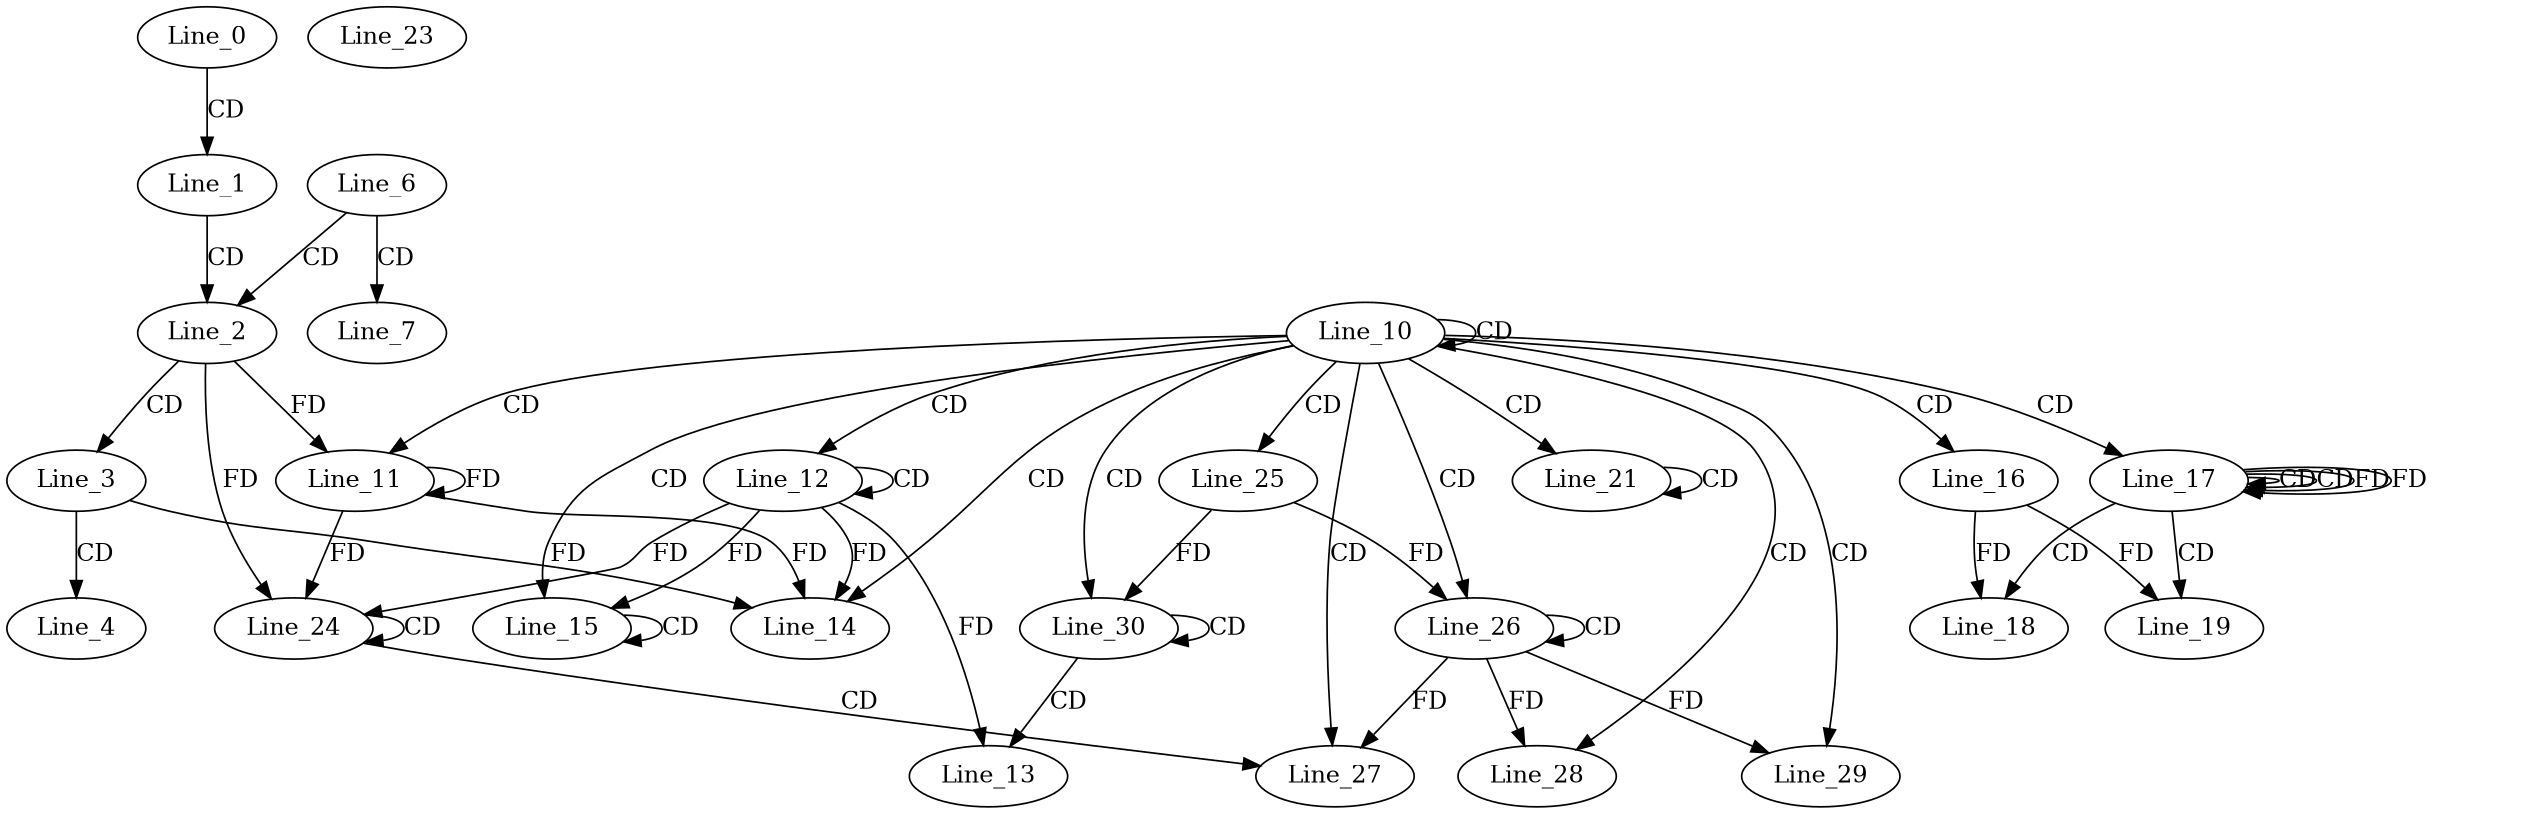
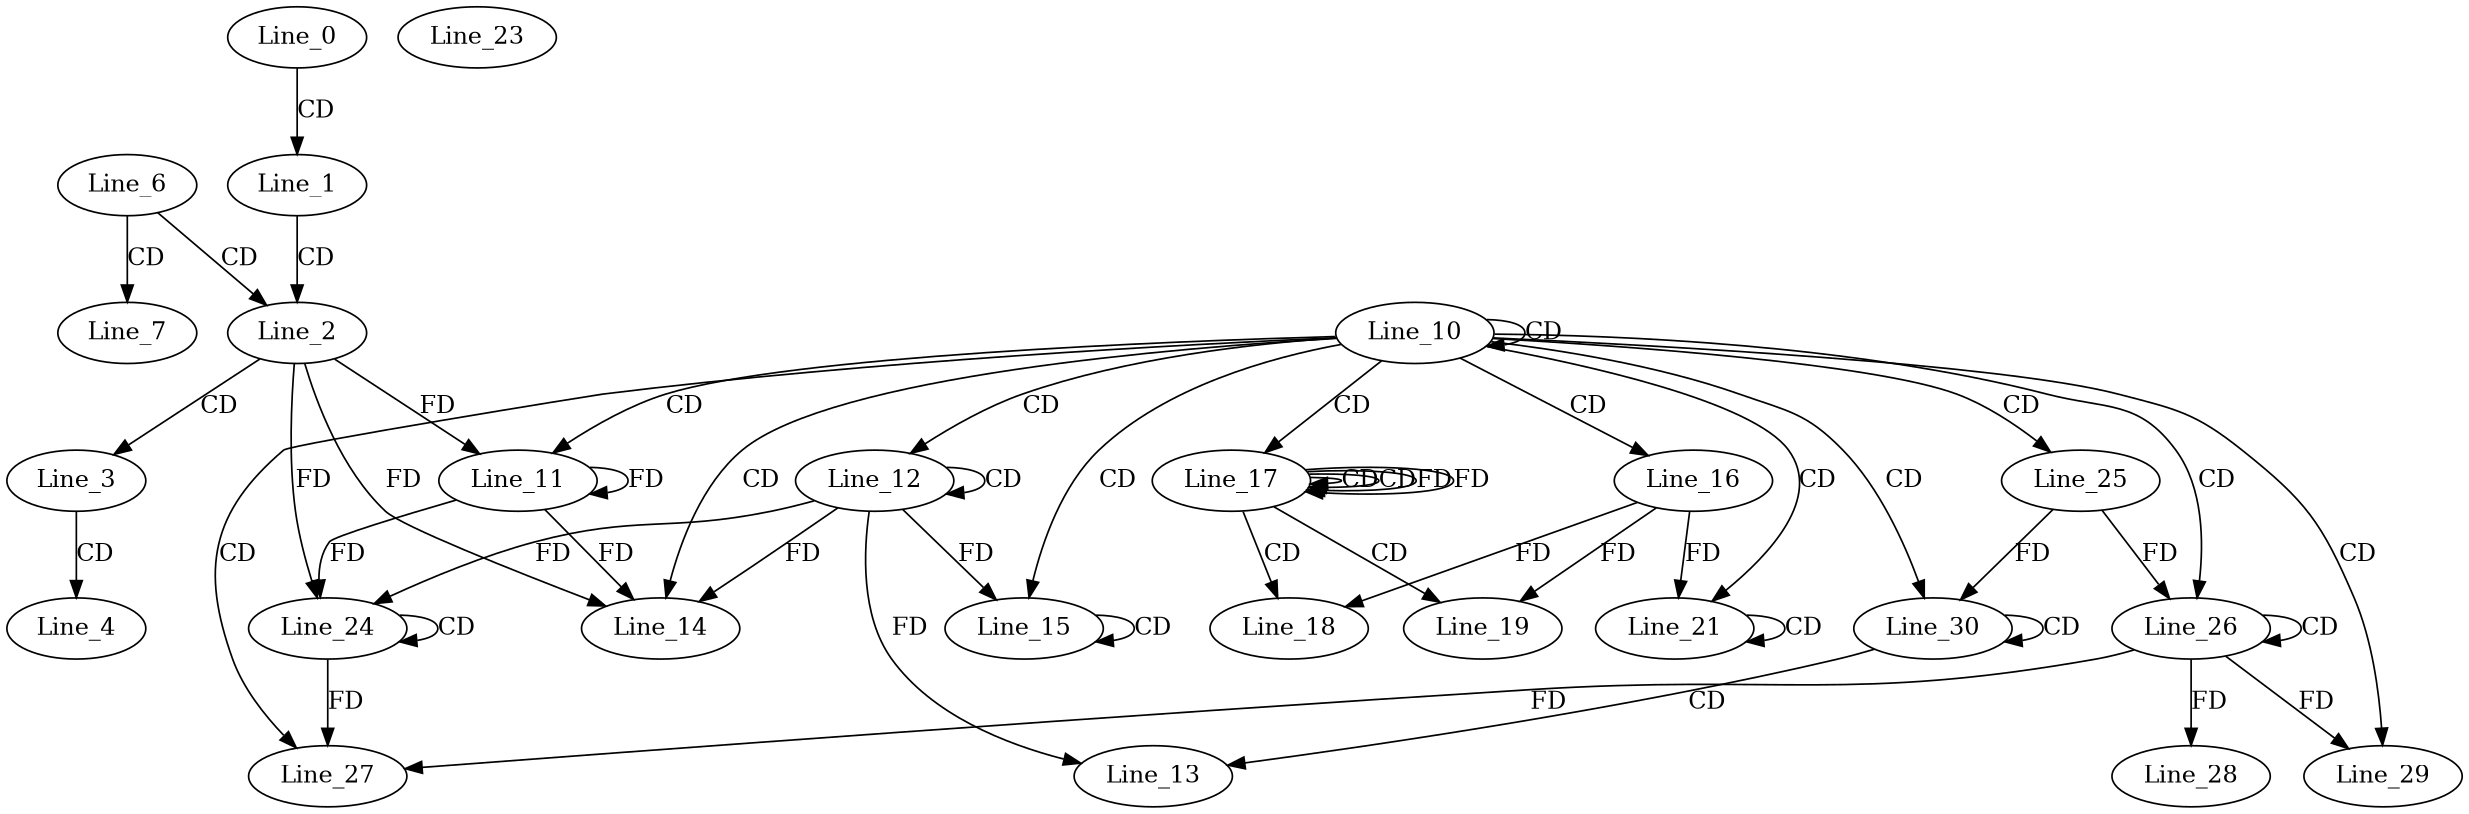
edge "Line_10" -> "Line_28": removed, label "CD"
edge "Line_16" -> "Line_21": added, label "FD"
edge "Line_3" -> "Line_14": now "Line_2" -> "Line_14"
edge "Line_24" -> "Line_27": label "CD" -> "FD"
